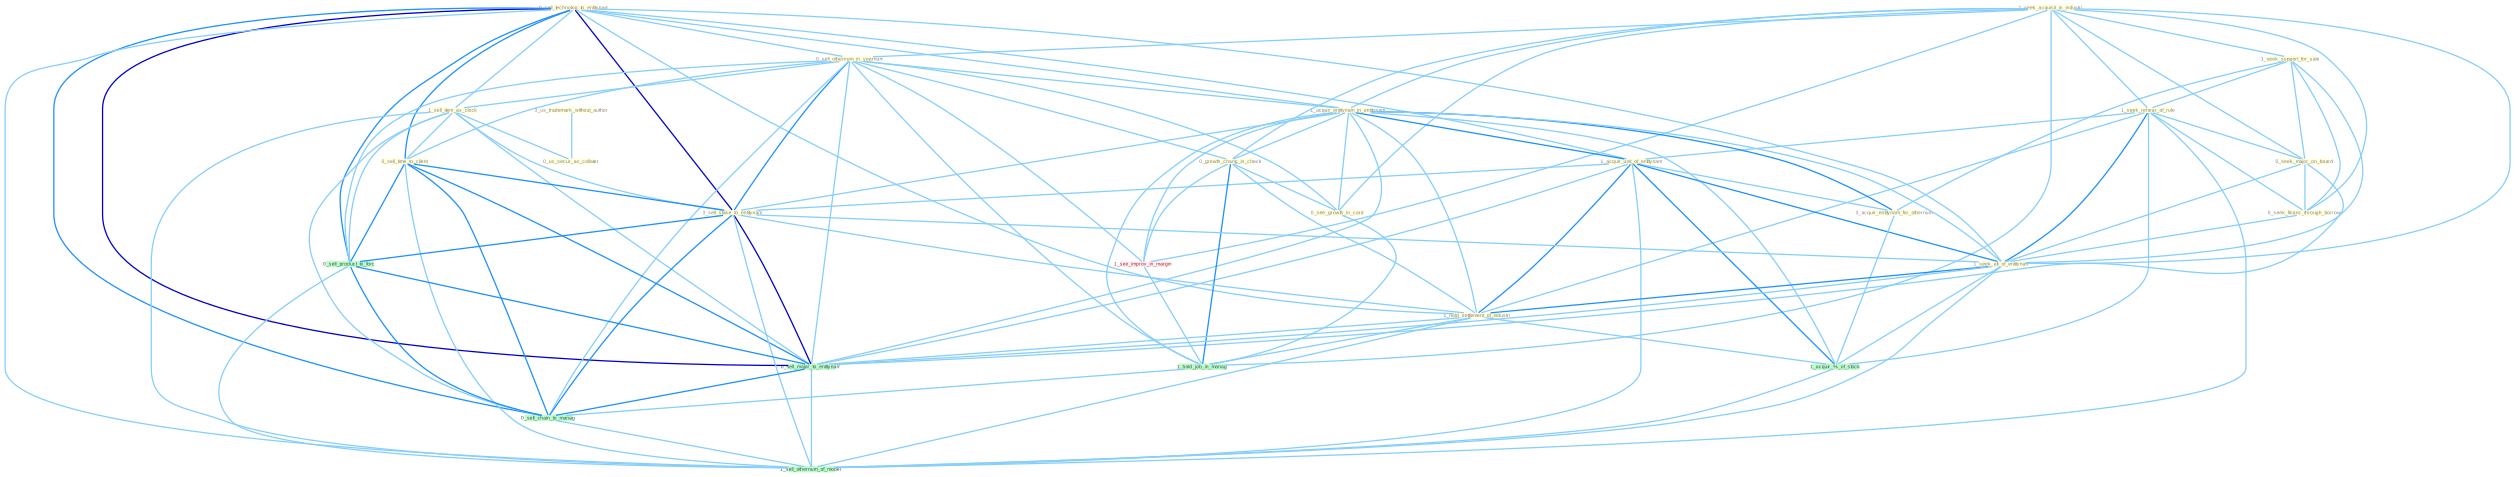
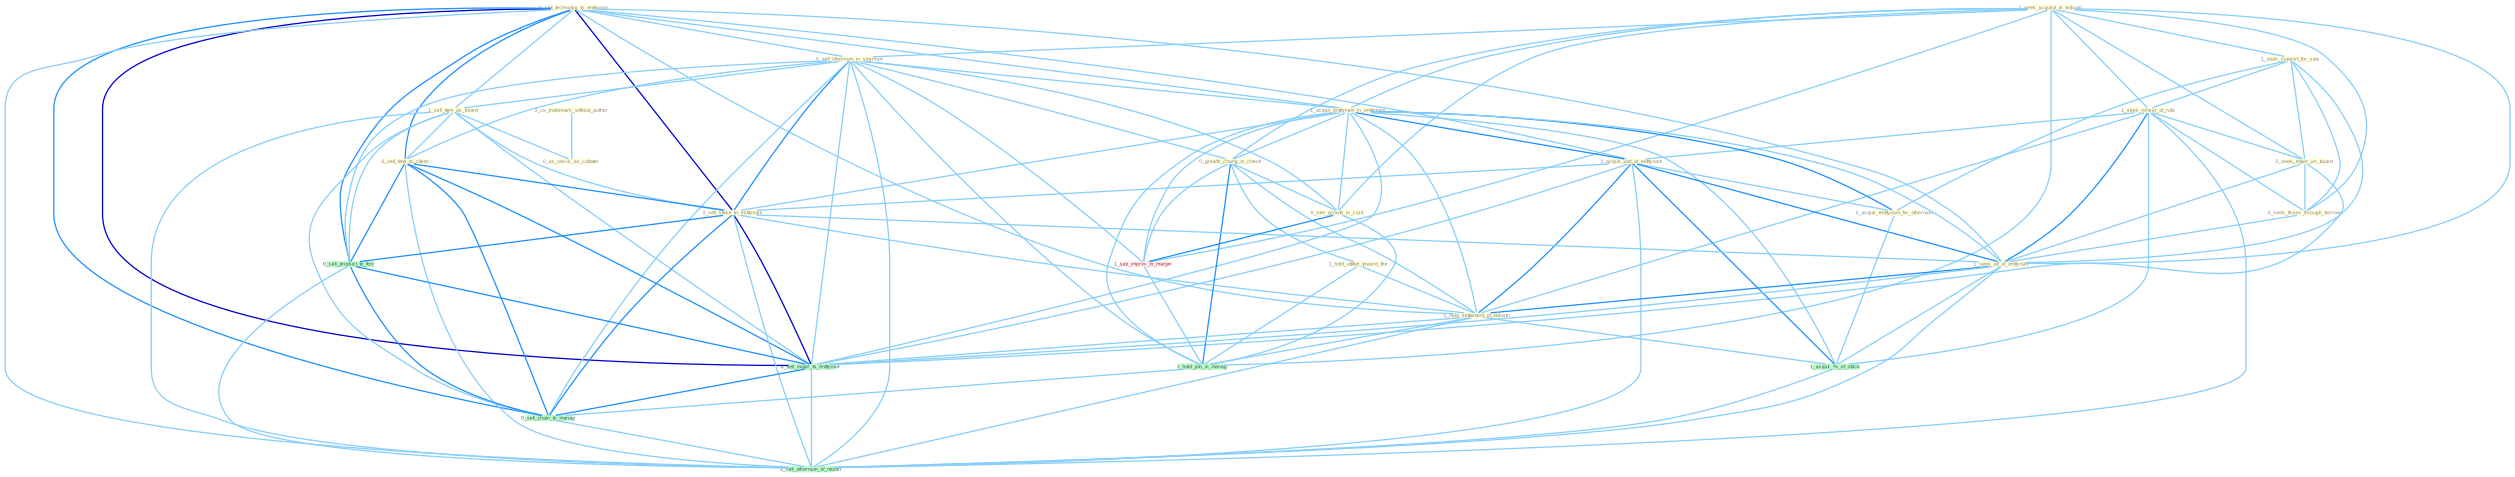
node "1_sell_item_as_clock": label "1_sell_item_as_clock" -> "1_sell_item_as_board"
edge "0_see_growth_in_card" -- "1_see_improv_in_margin": added
node "1_hold_attitud_toward_the": added
edge "0_sell_othernum_in_yearnum" -- "1_sell_othernum_of_model": added
